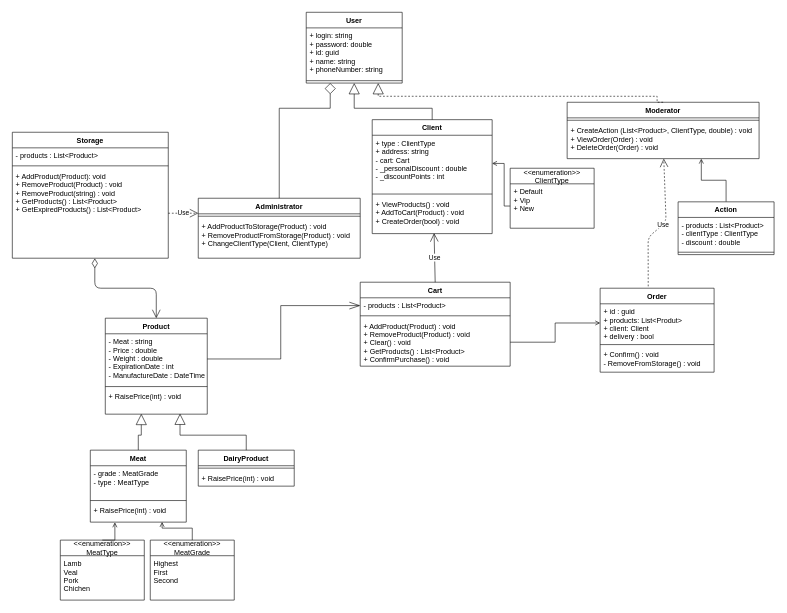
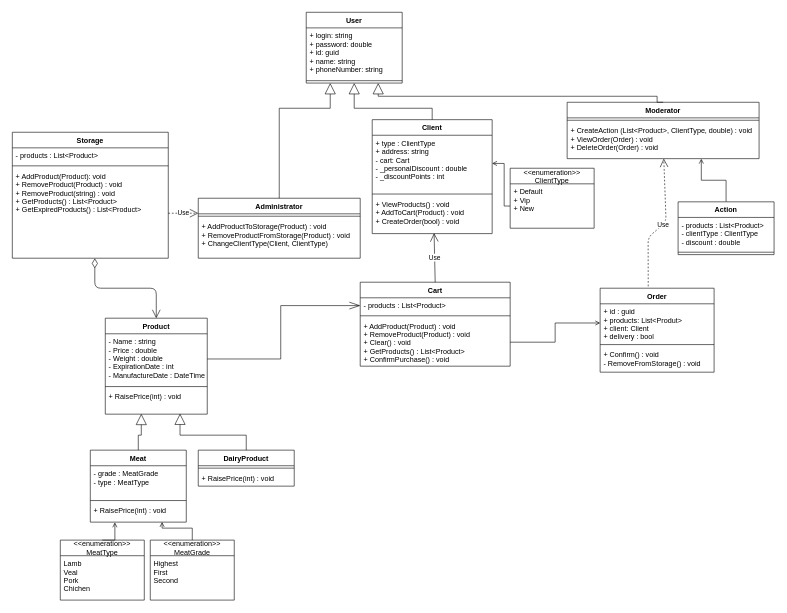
edge "Administrator" -> "User": arrowhead diamond -> block
edge "Moderator" -> "User": style dashed -> solid
node "- Meat : string - Price : double - Weight : double - ExpirationDate : int - ManufactureDate : DateTime": label "- Meat : string - Price : double - Weight : double - ExpirationDate : int - ManufactureDate : DateTime" -> "- Name : string - Price : double - Weight : double - ExpirationDate : int - ManufactureDate : DateTime"
